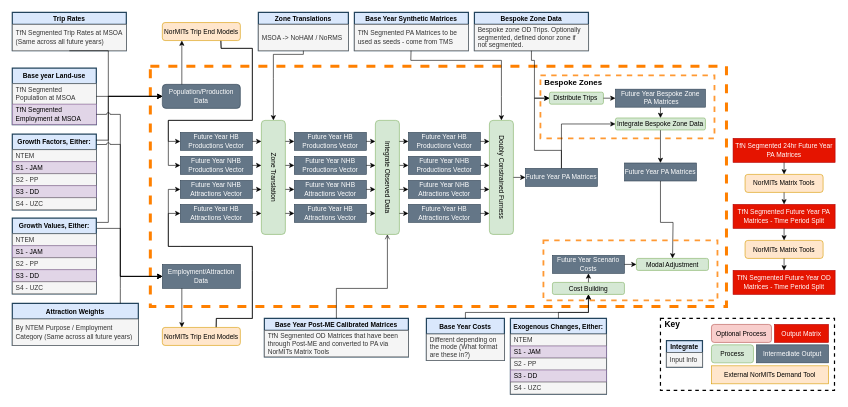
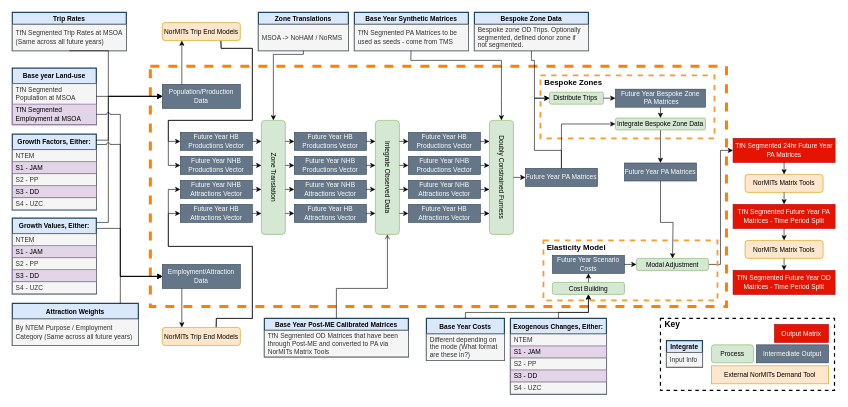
node "Population/Production Data": shape rounded rectangle -> rectangle
edge "Modal Adjustment" -> "TfN Segmented 24hr Future Year PA Matrices": added
node "Elasticity Model": added
node "Optional Process": removed
